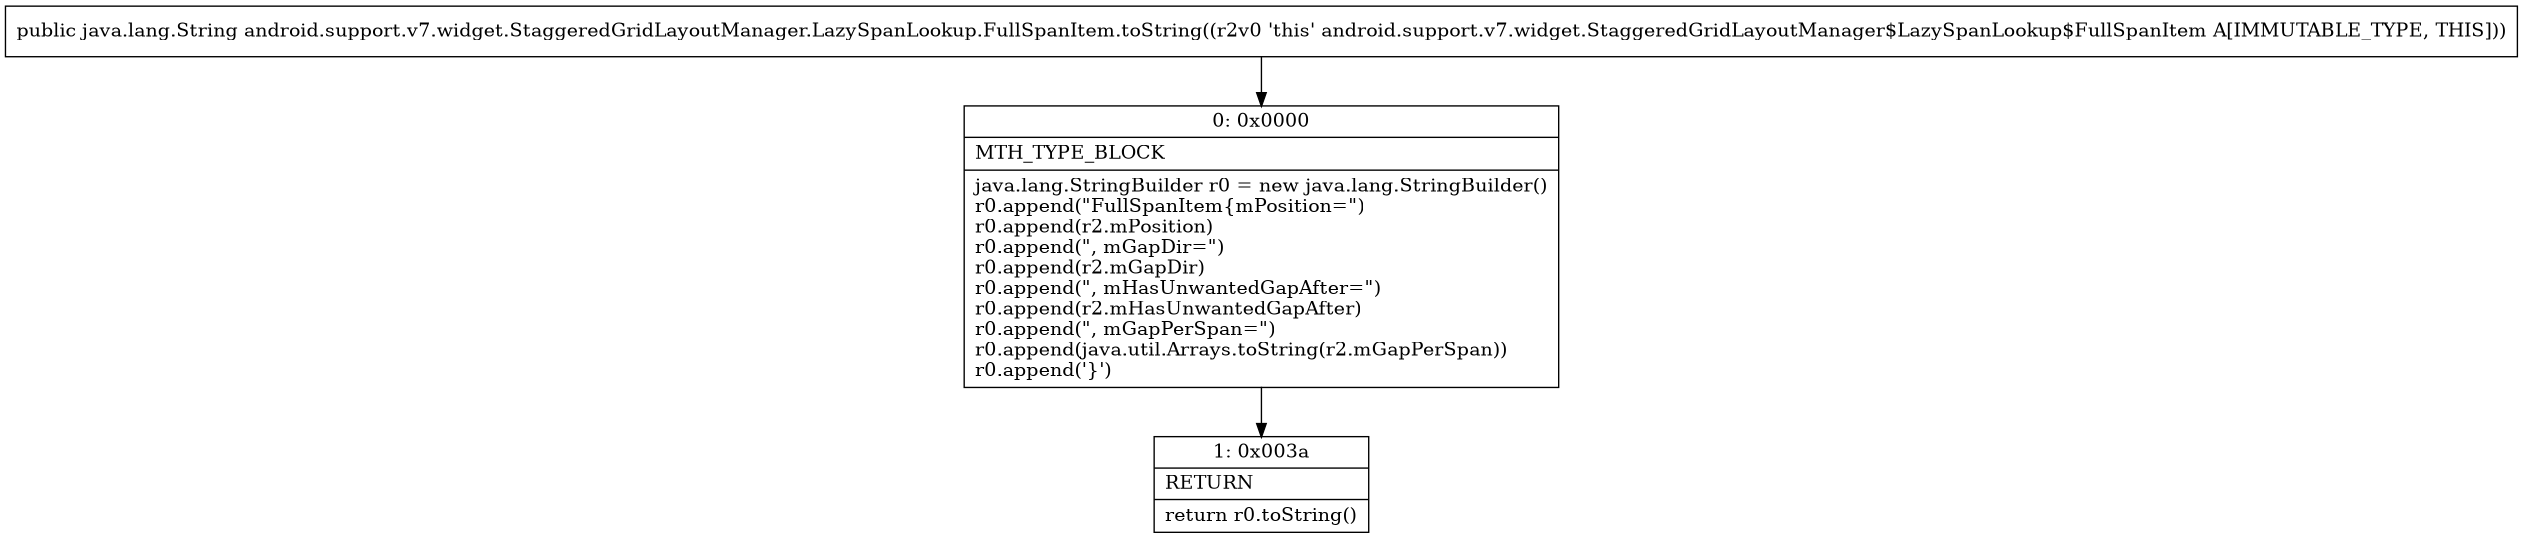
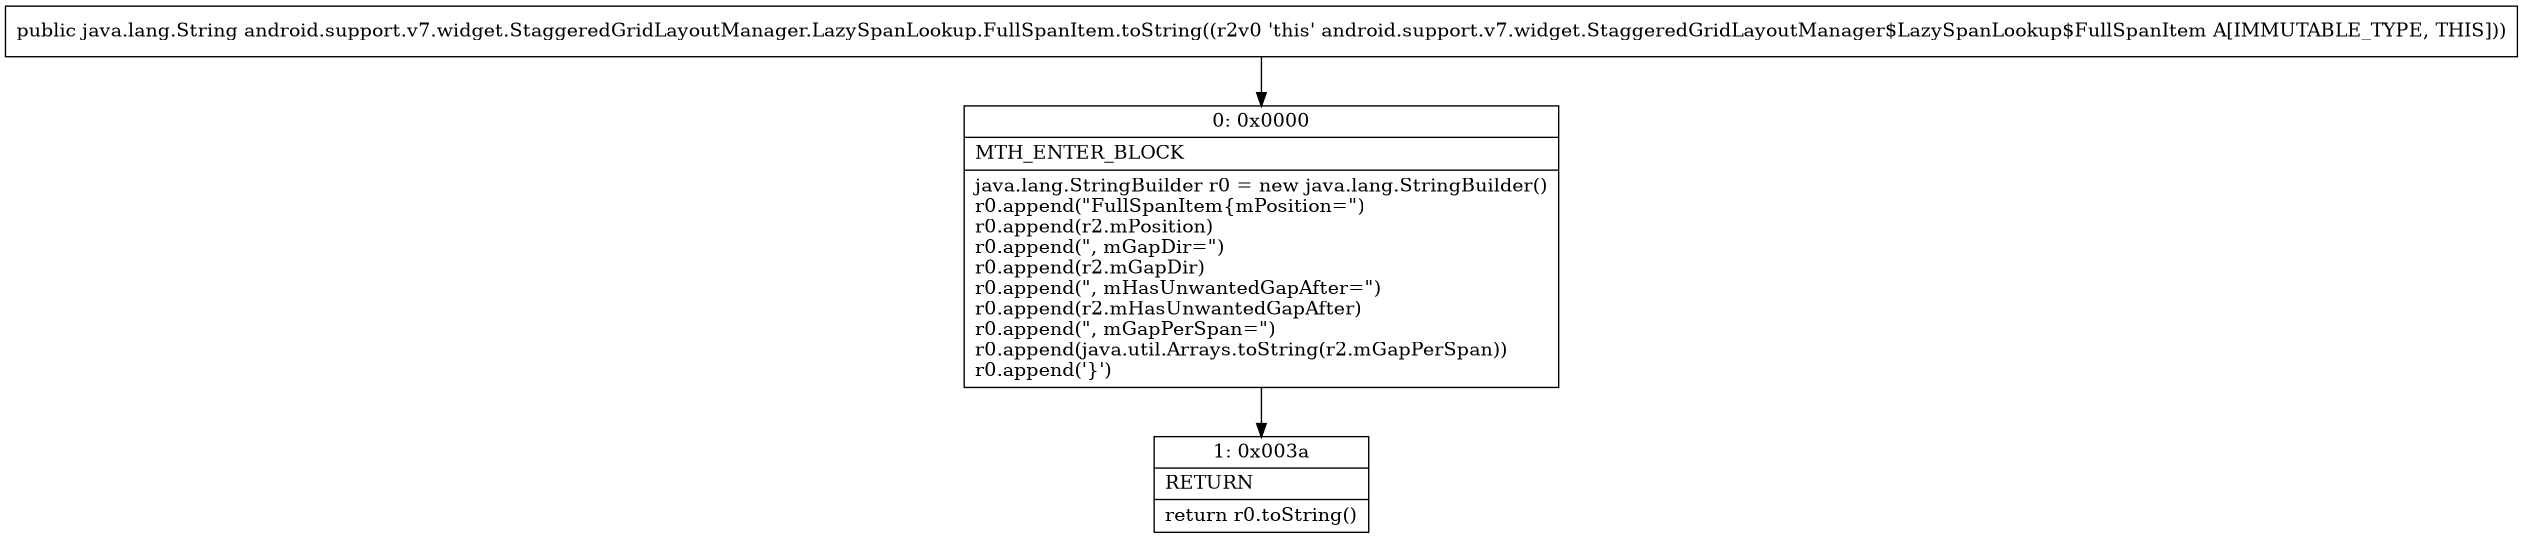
node "0: 0x0000": text "MTH_TYPE_BLOCK" -> "MTH_ENTER_BLOCK"
